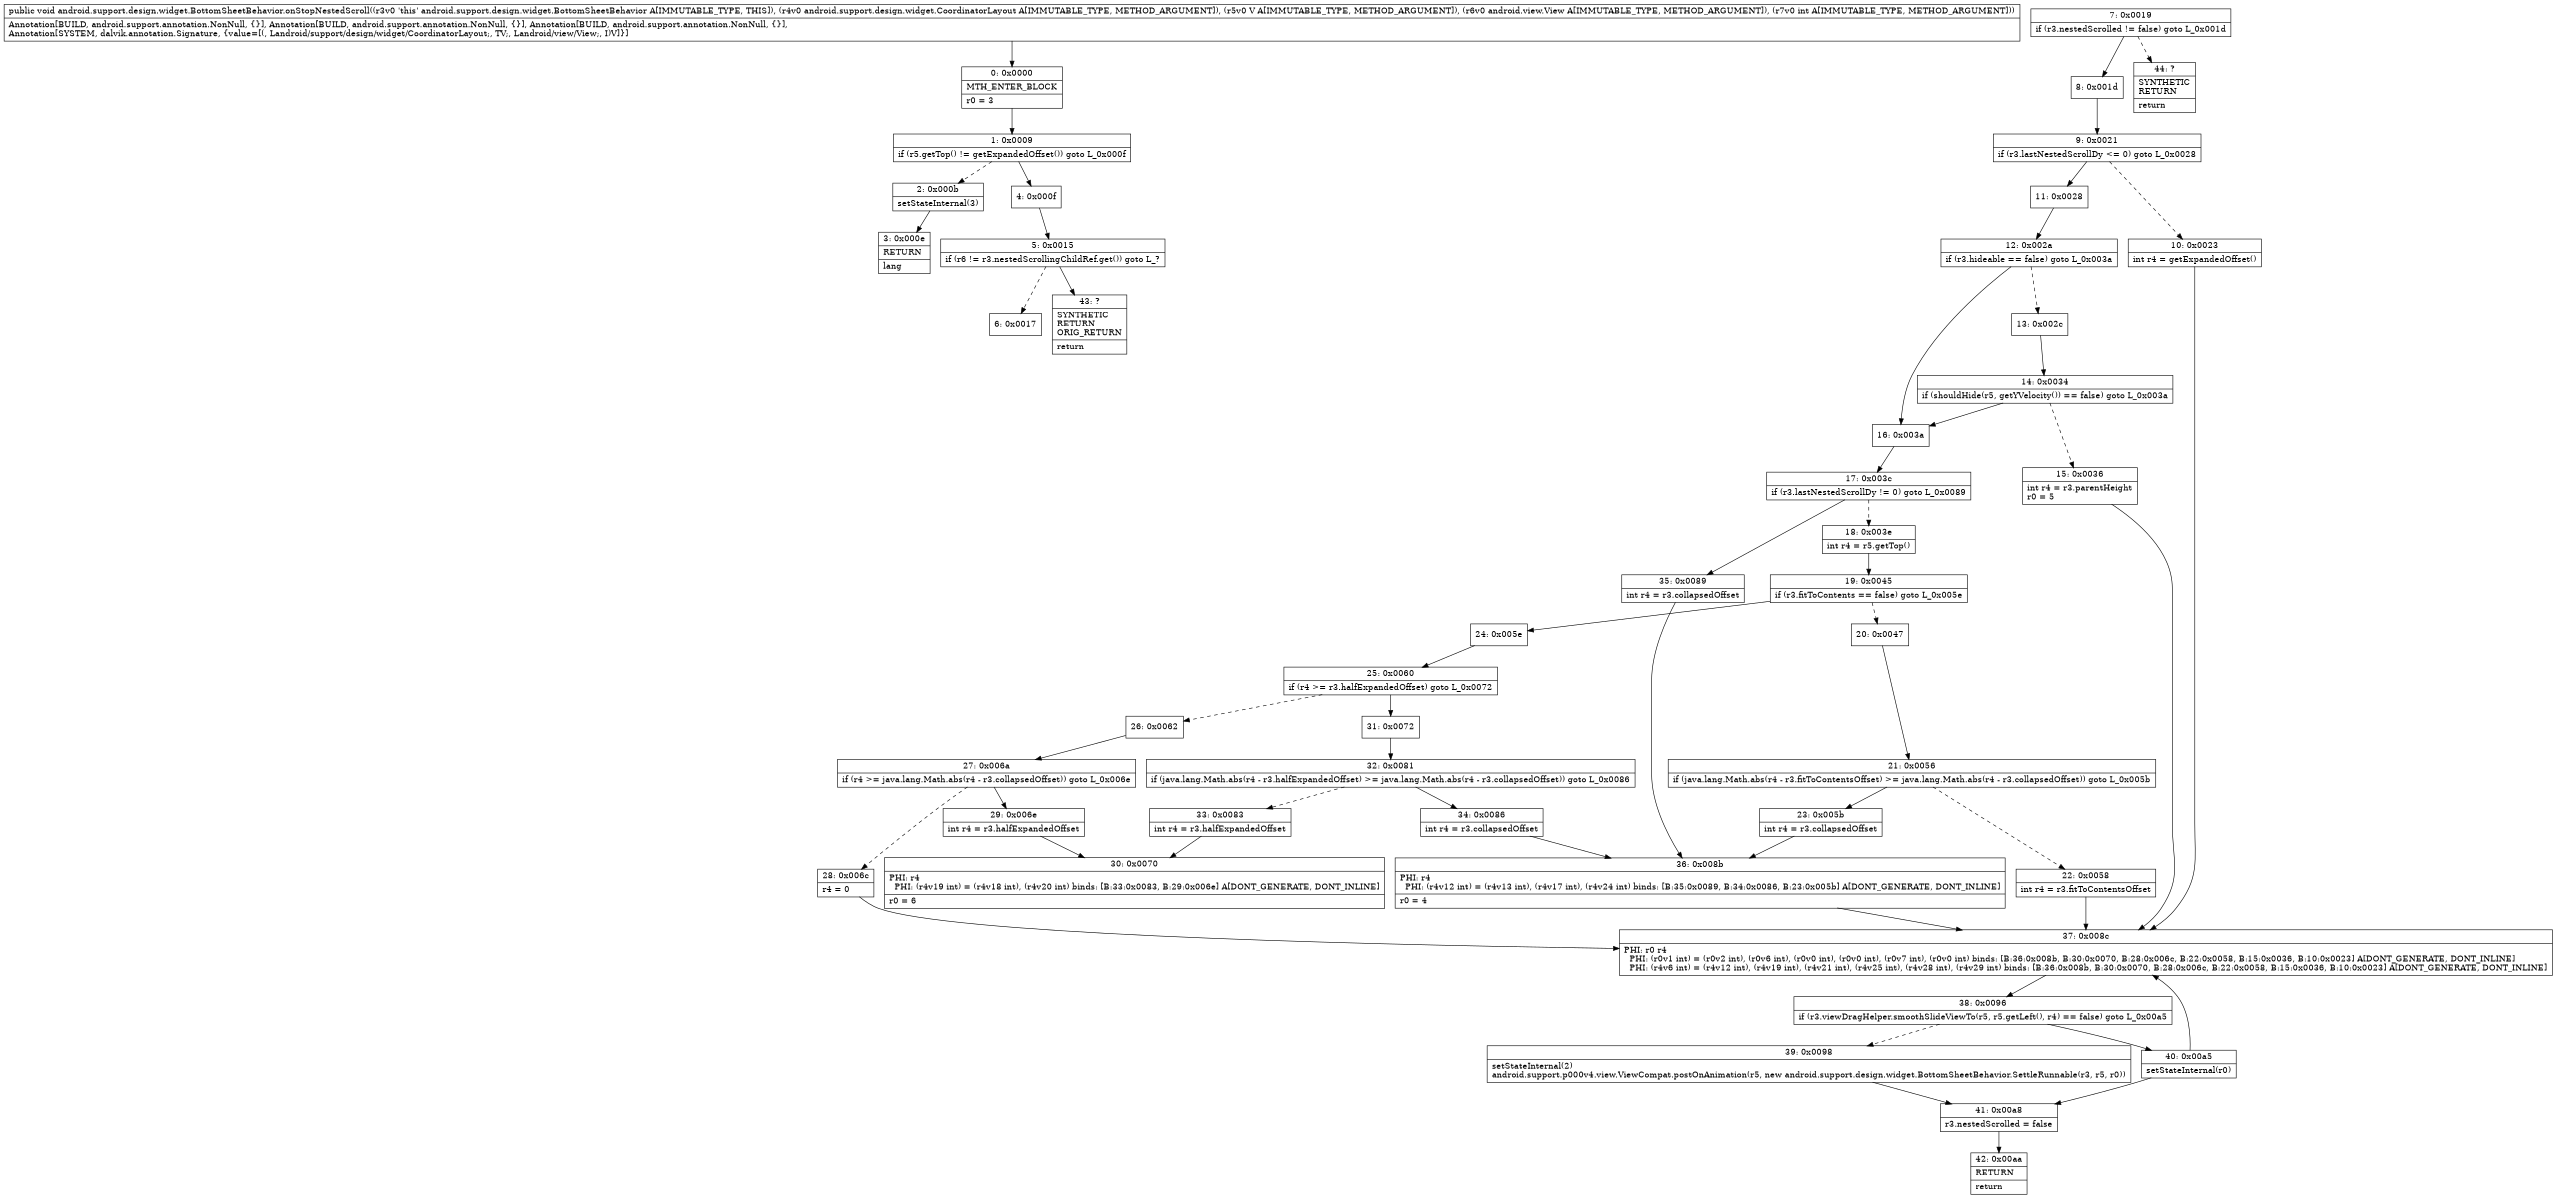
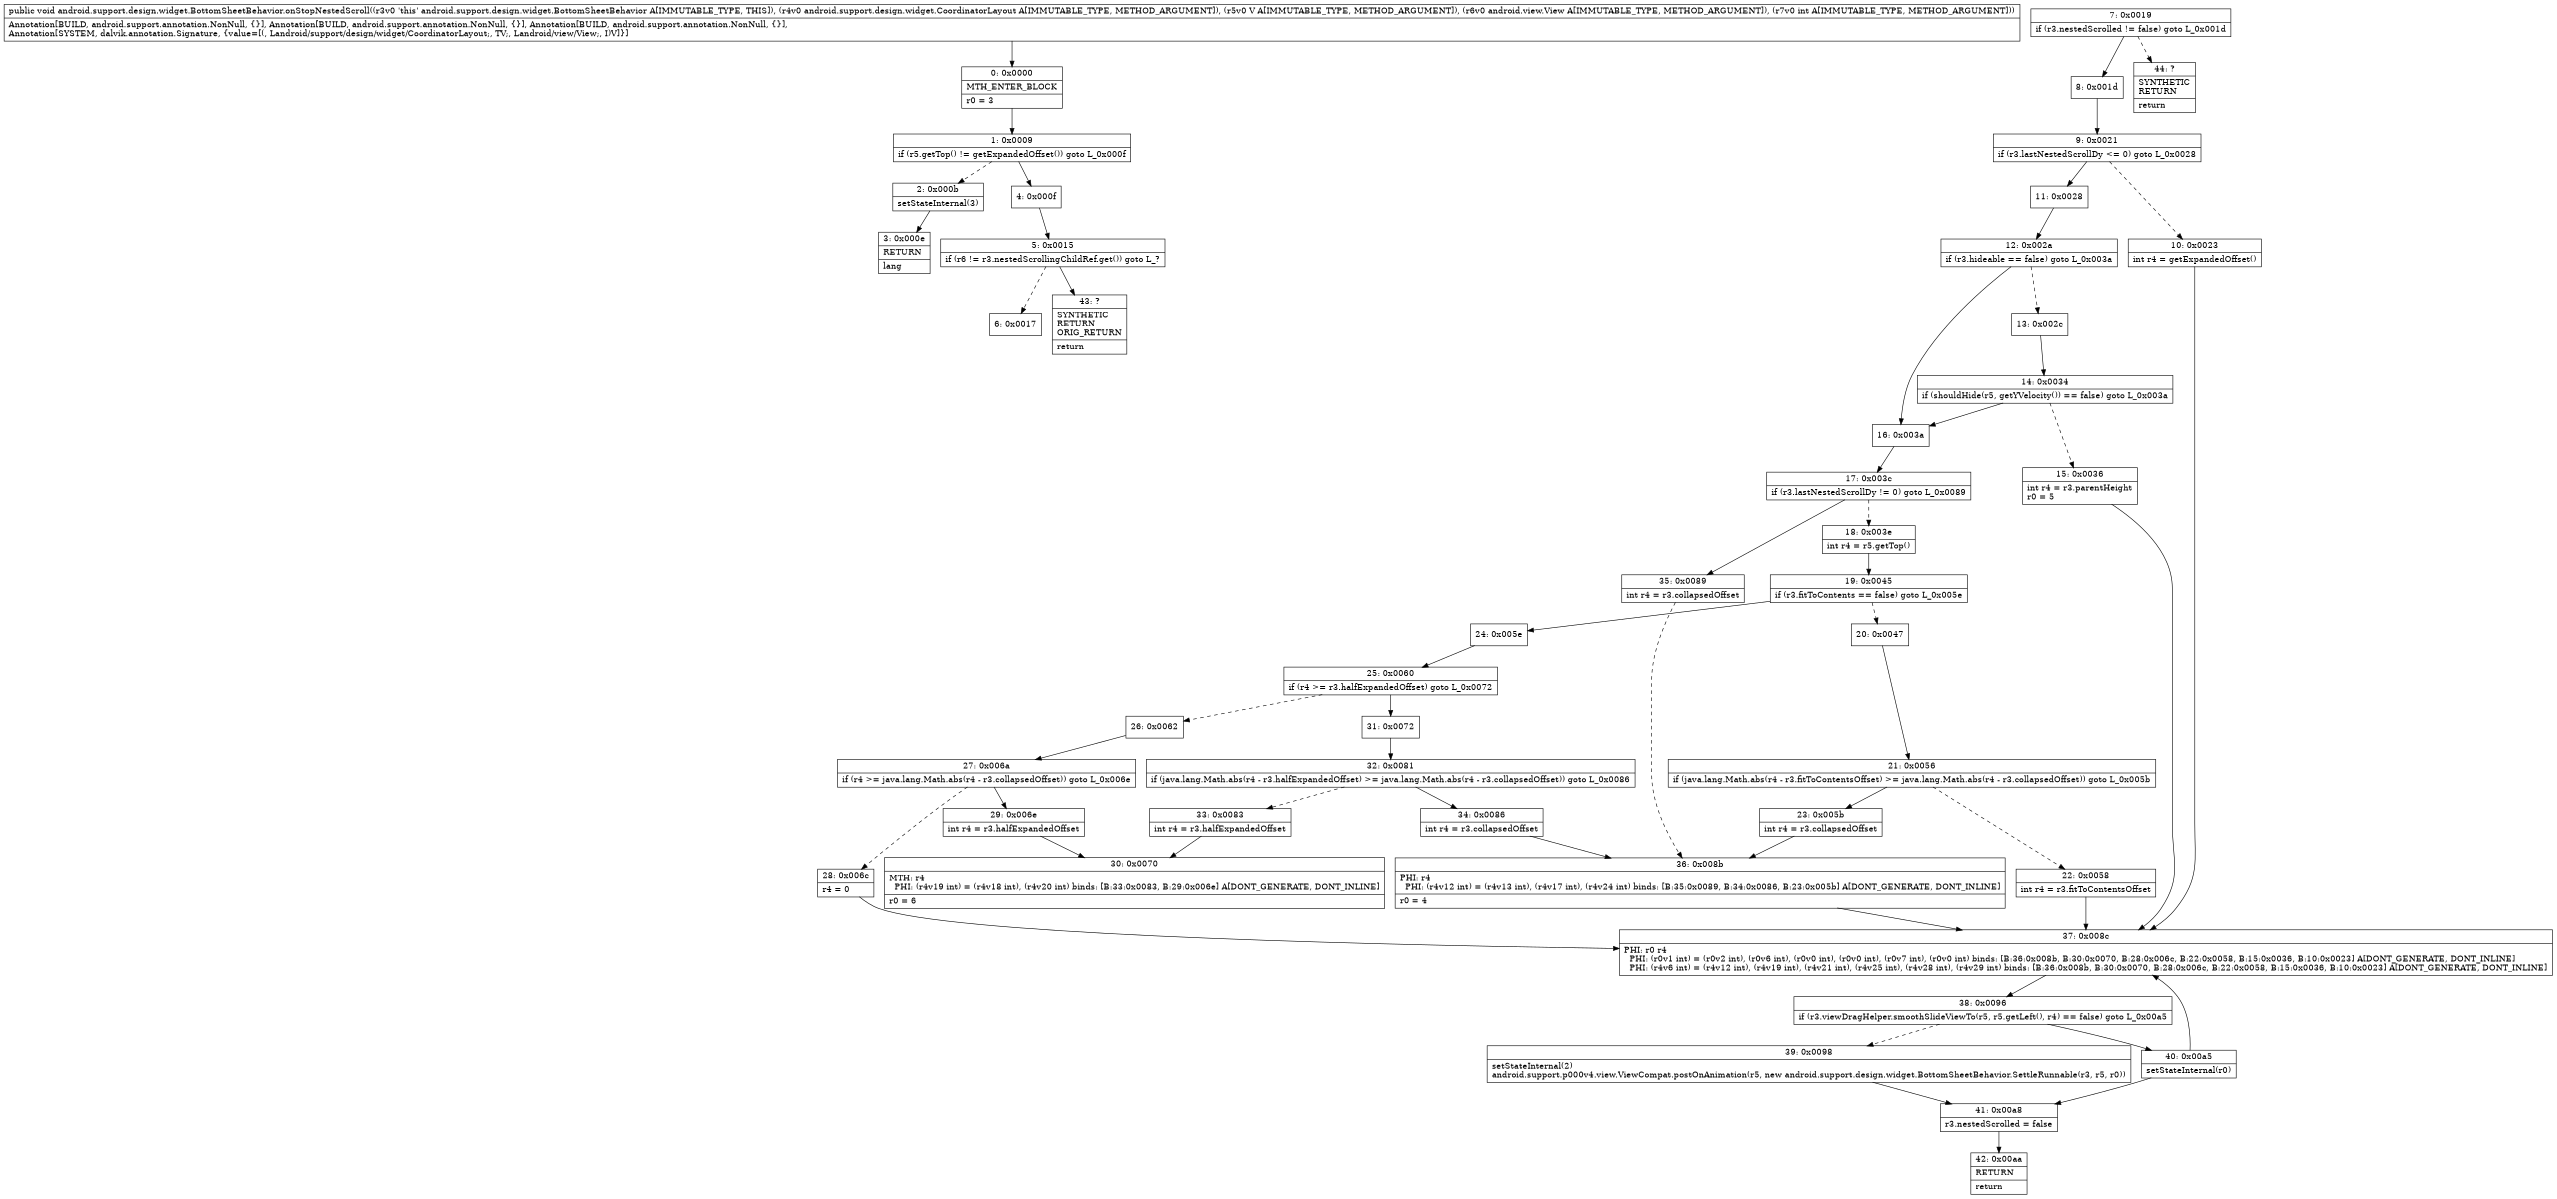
edge "35: 0x0089" -> "36: 0x008b": style solid -> dashed
node "30: 0x0070": text "PHI: r4" -> "MTH: r4"
